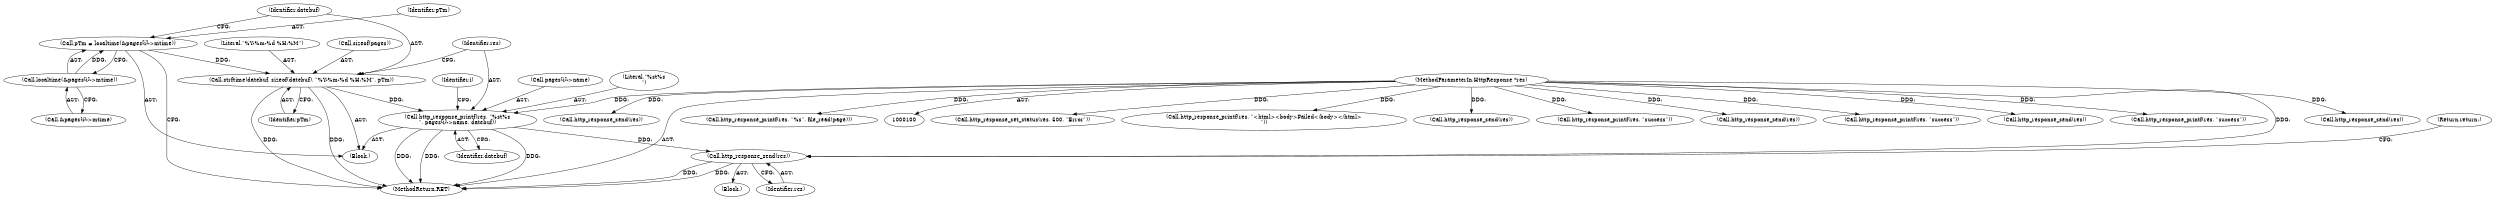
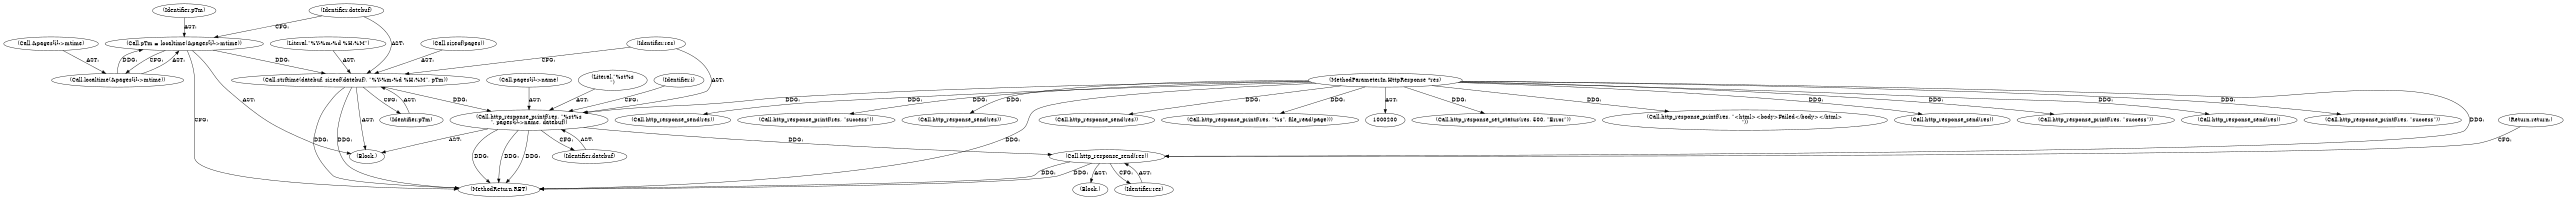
edge "(Call,localtime(&pages[i]->mtime))" -> "(Call,&pages[i]->mtime)": removed, label "CFG:"
node "1000100": label "1000100" -> "1000200"
edge "(MethodParameterIn,HttpResponse *res)" -> "(MethodReturn,RET)": label "AST: " -> "DDG: "
